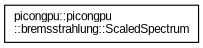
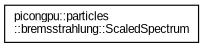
node "picongpu::picongpu ::bremsstrahlung::ScaledSpectrum": label "picongpu::picongpu ::bremsstrahlung::ScaledSpectrum" -> "picongpu::particles ::bremsstrahlung::ScaledSpectrum"
